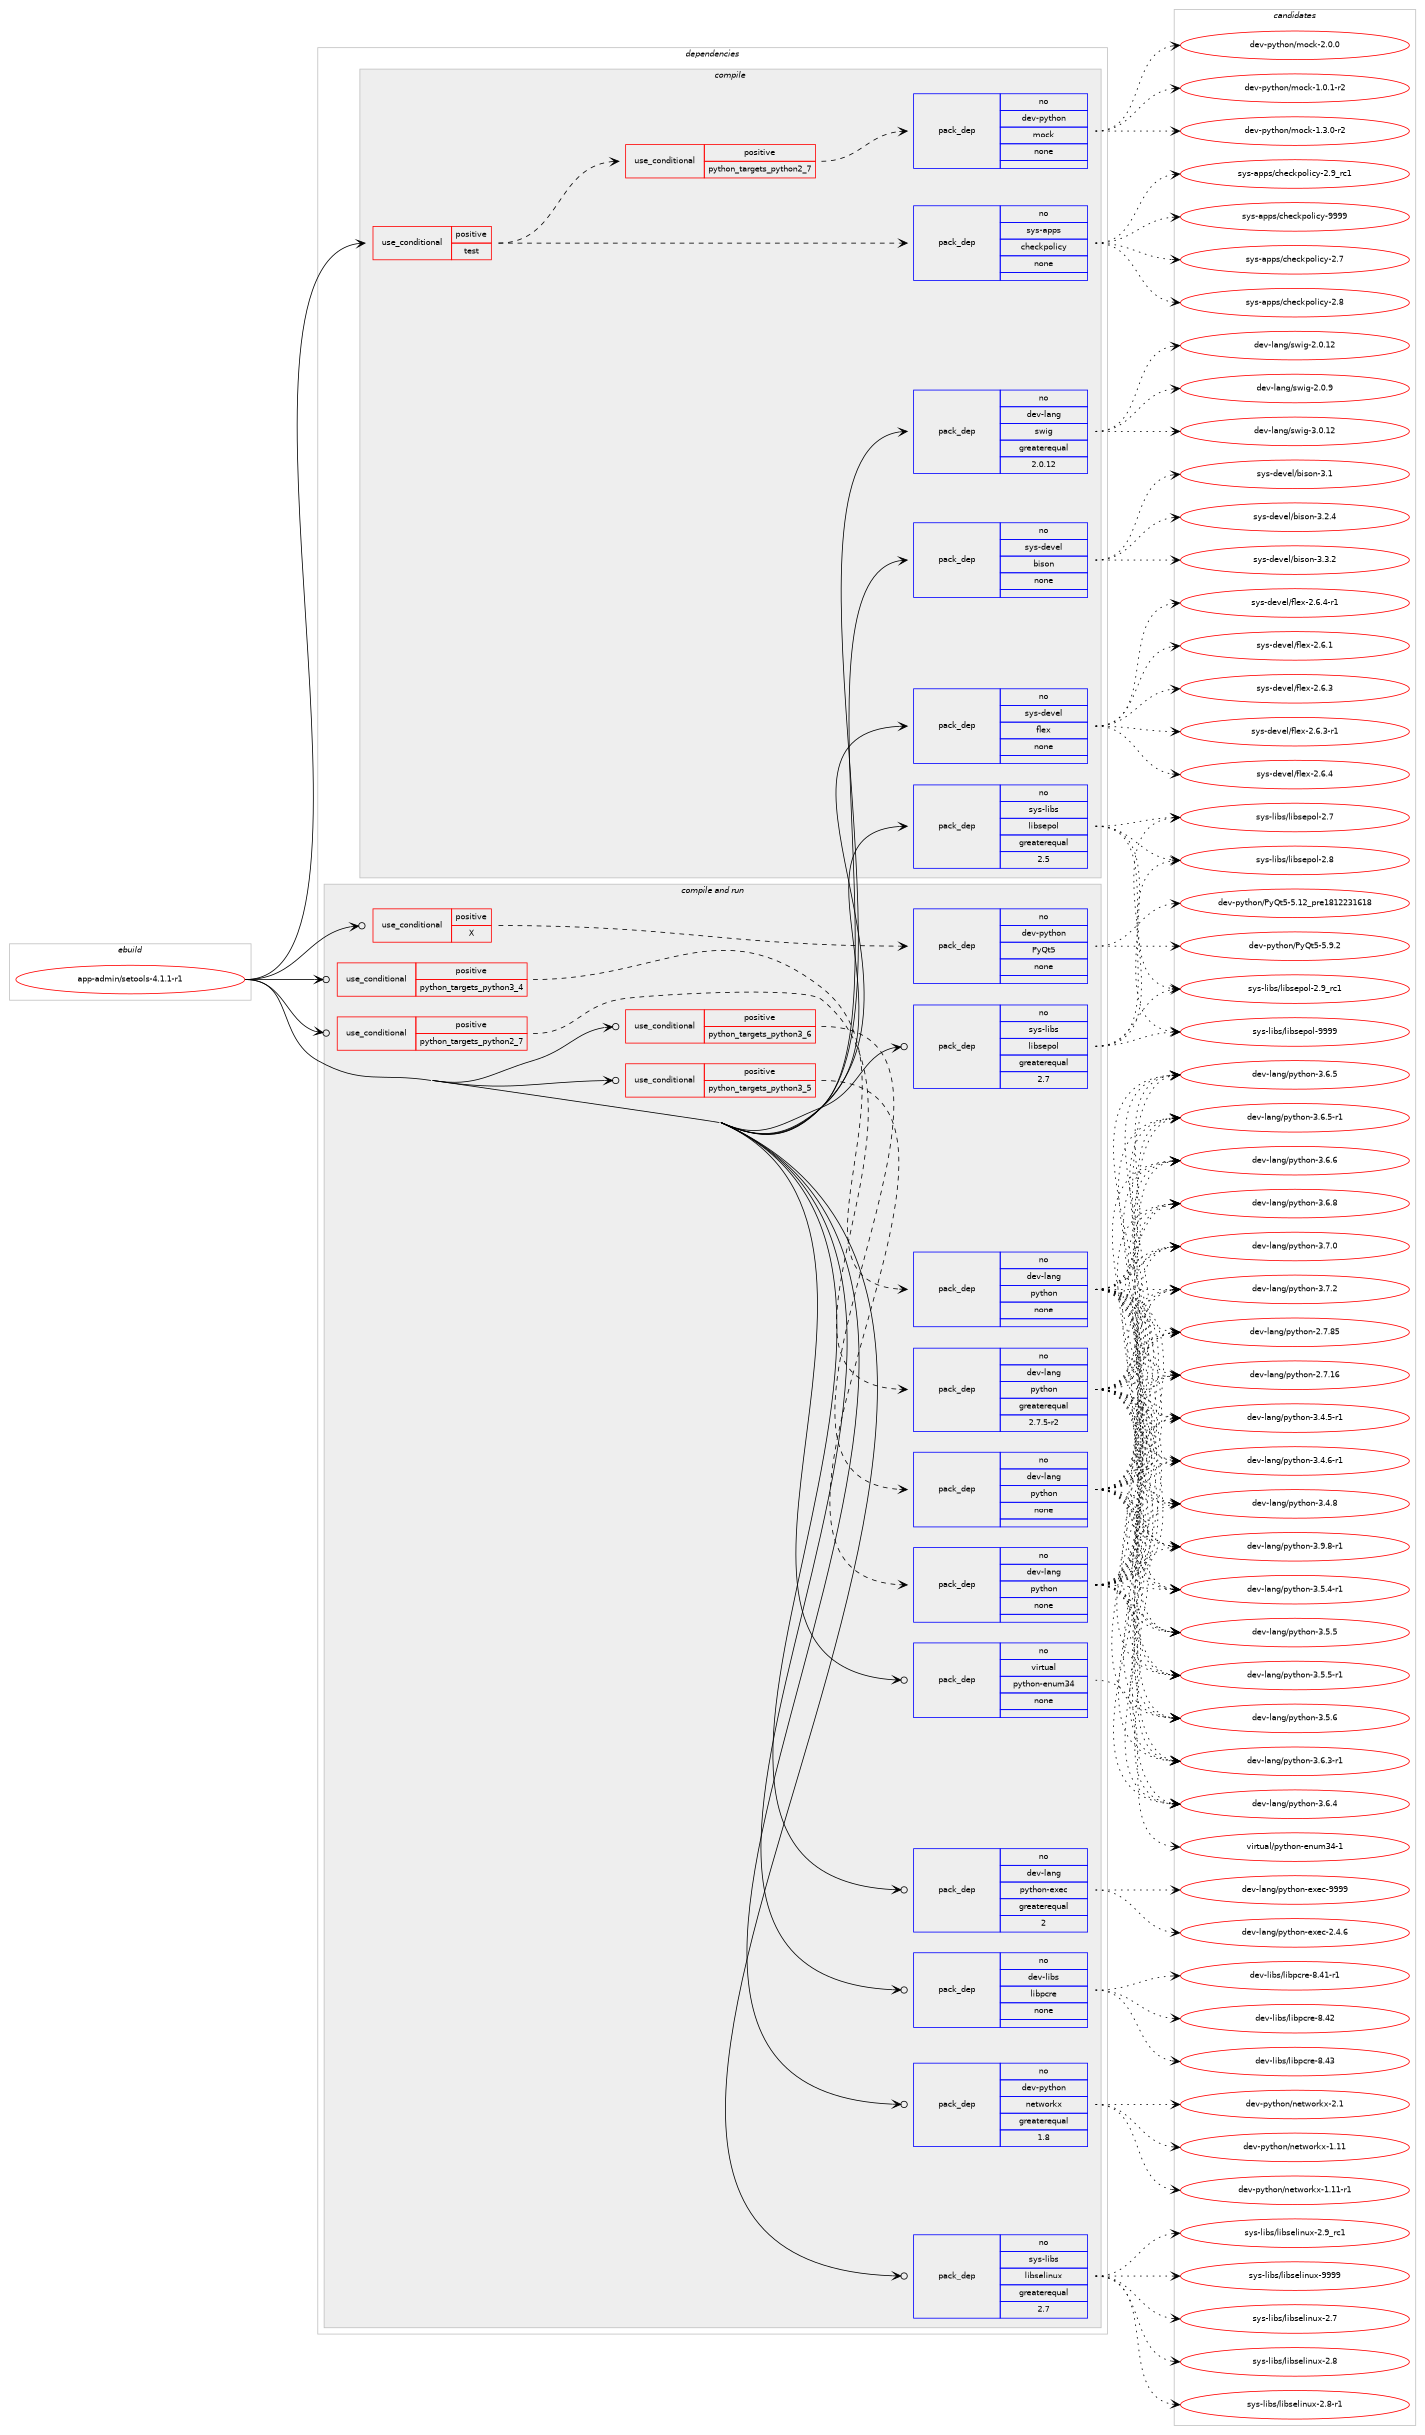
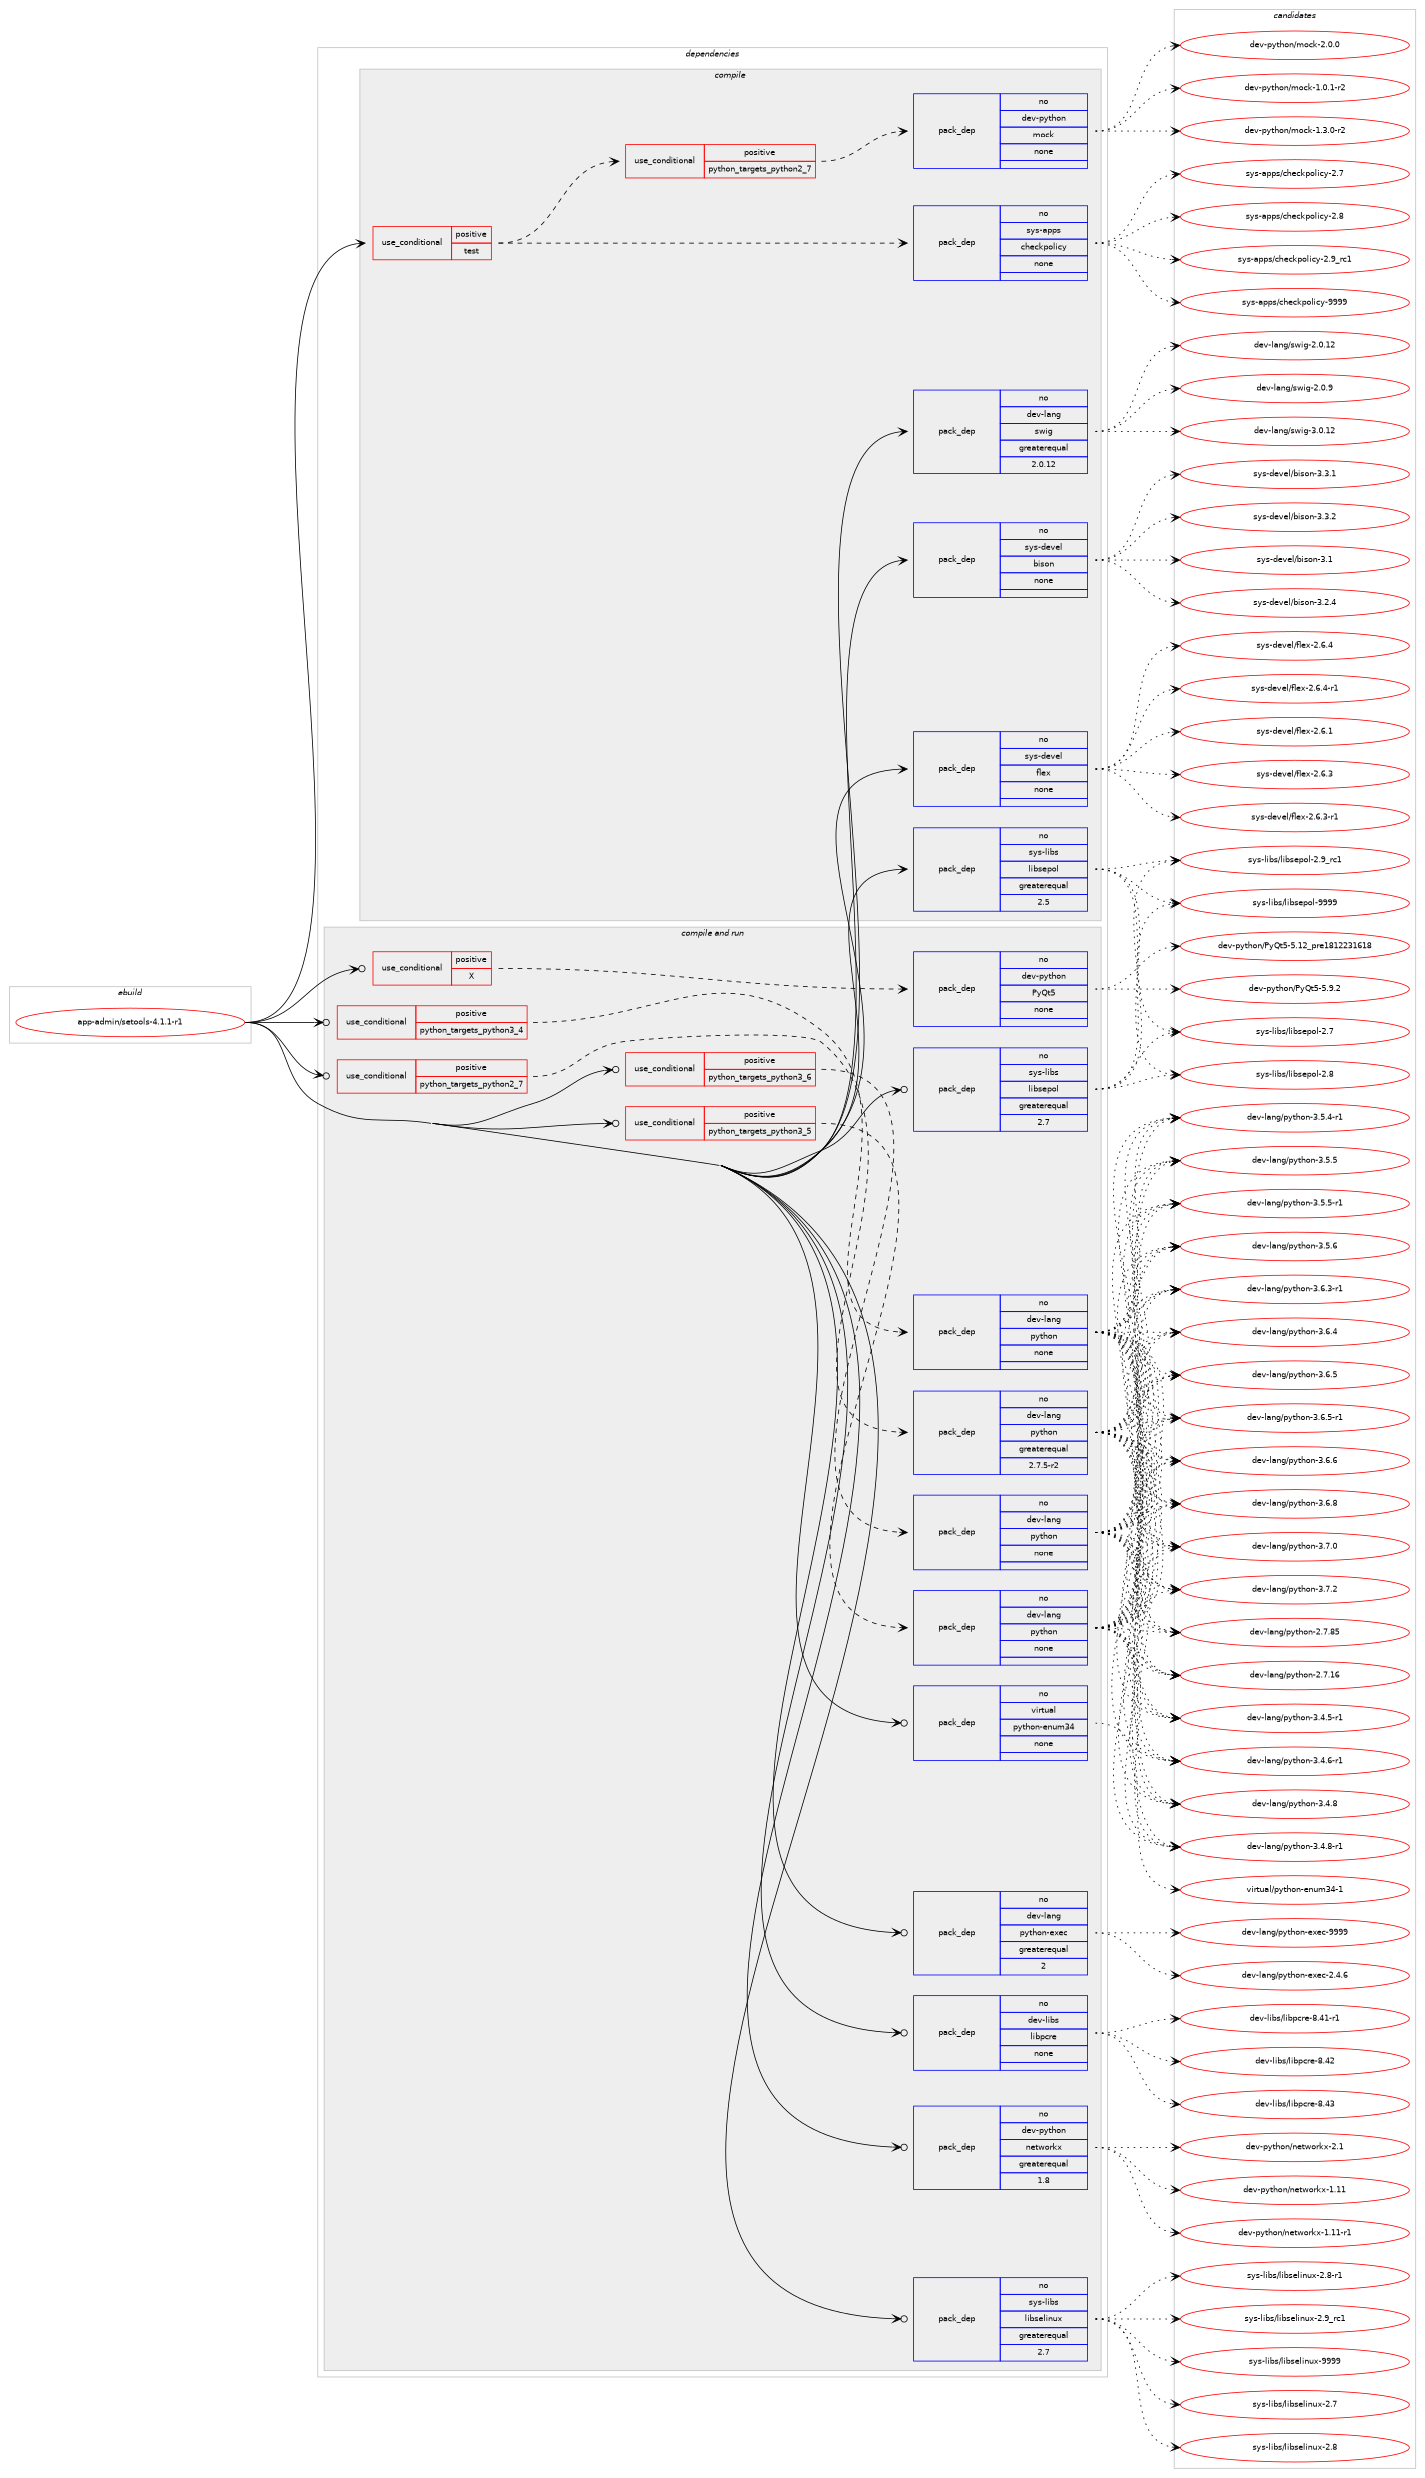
node "sys-devel/bison-3.3.1": added
node "dev-lang/python-3.9.8-r1": label "dev-lang/python-3.9.8-r1" -> "dev-lang/python-3.4.8-r1"
